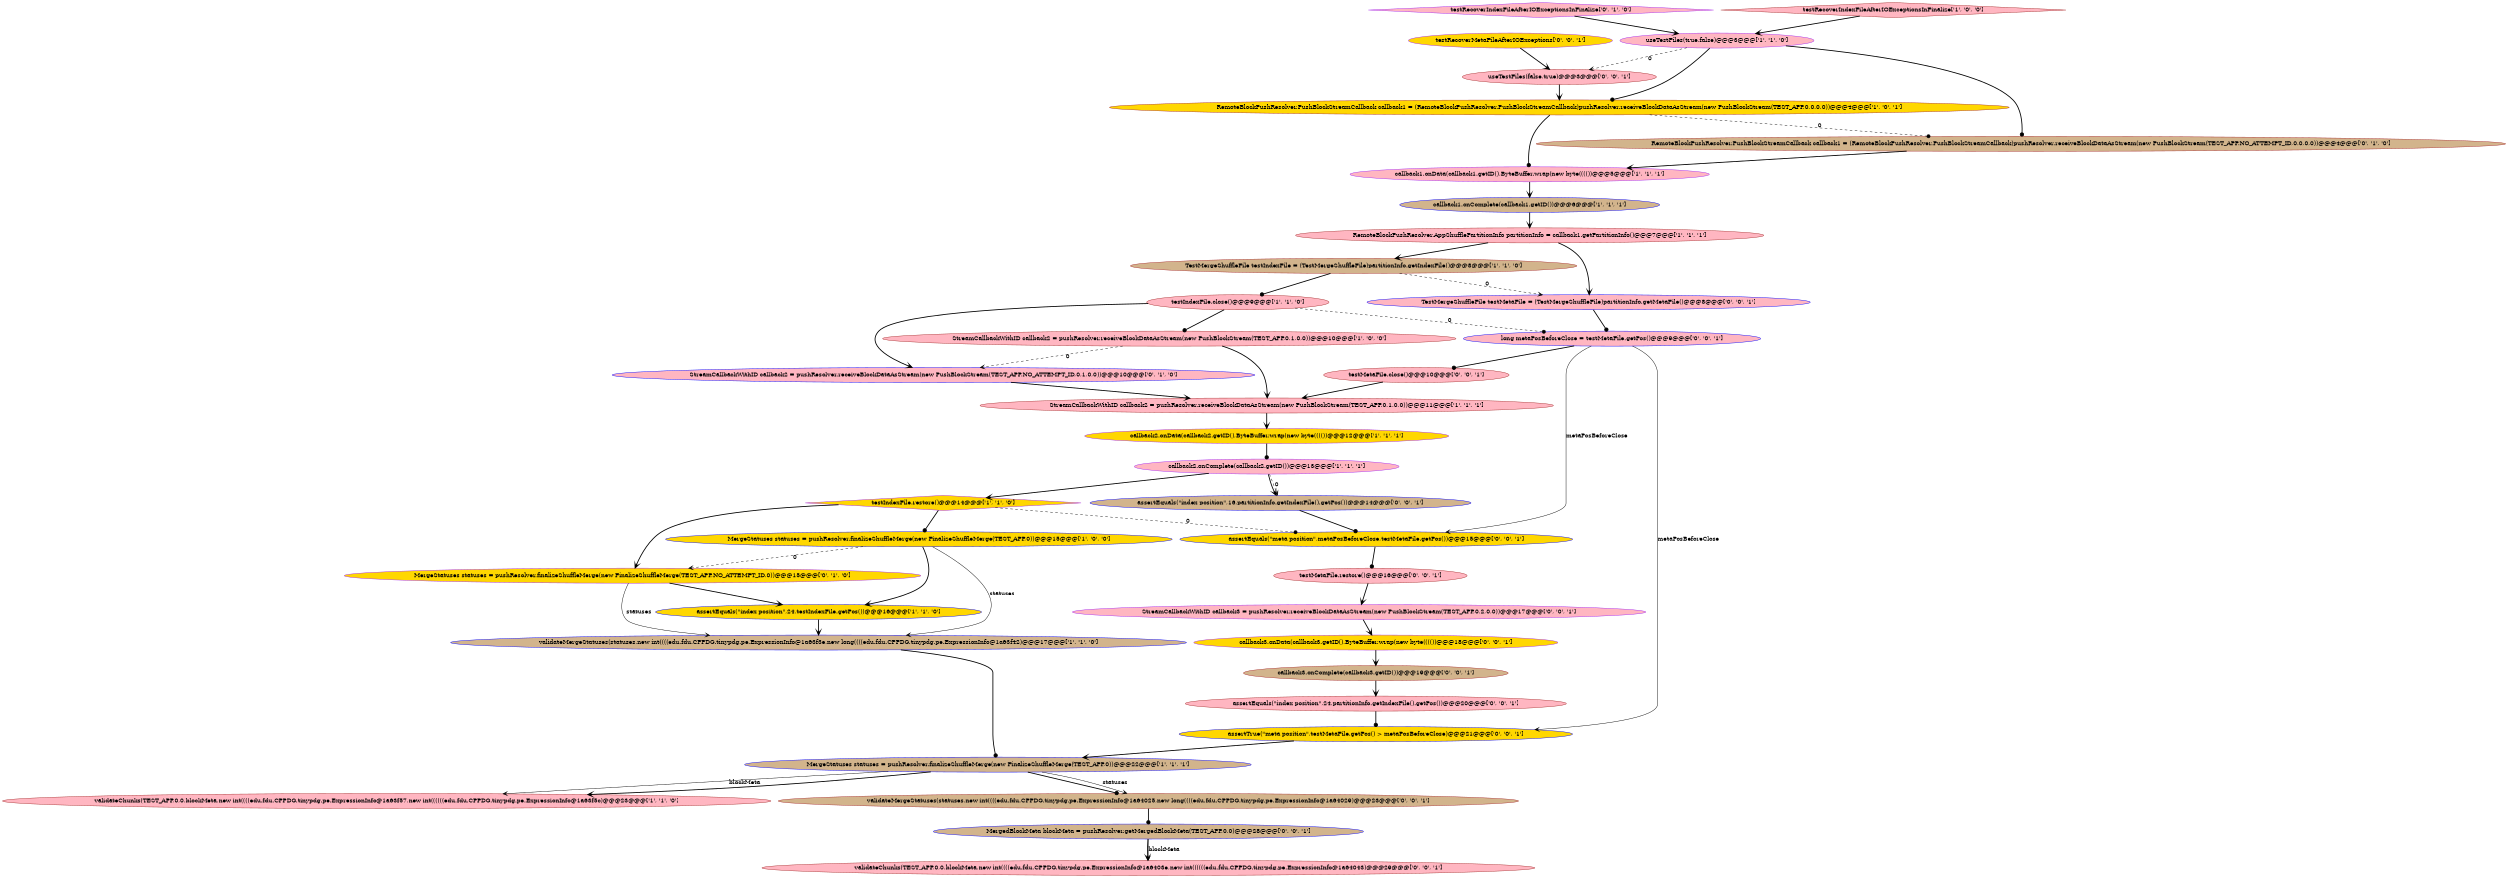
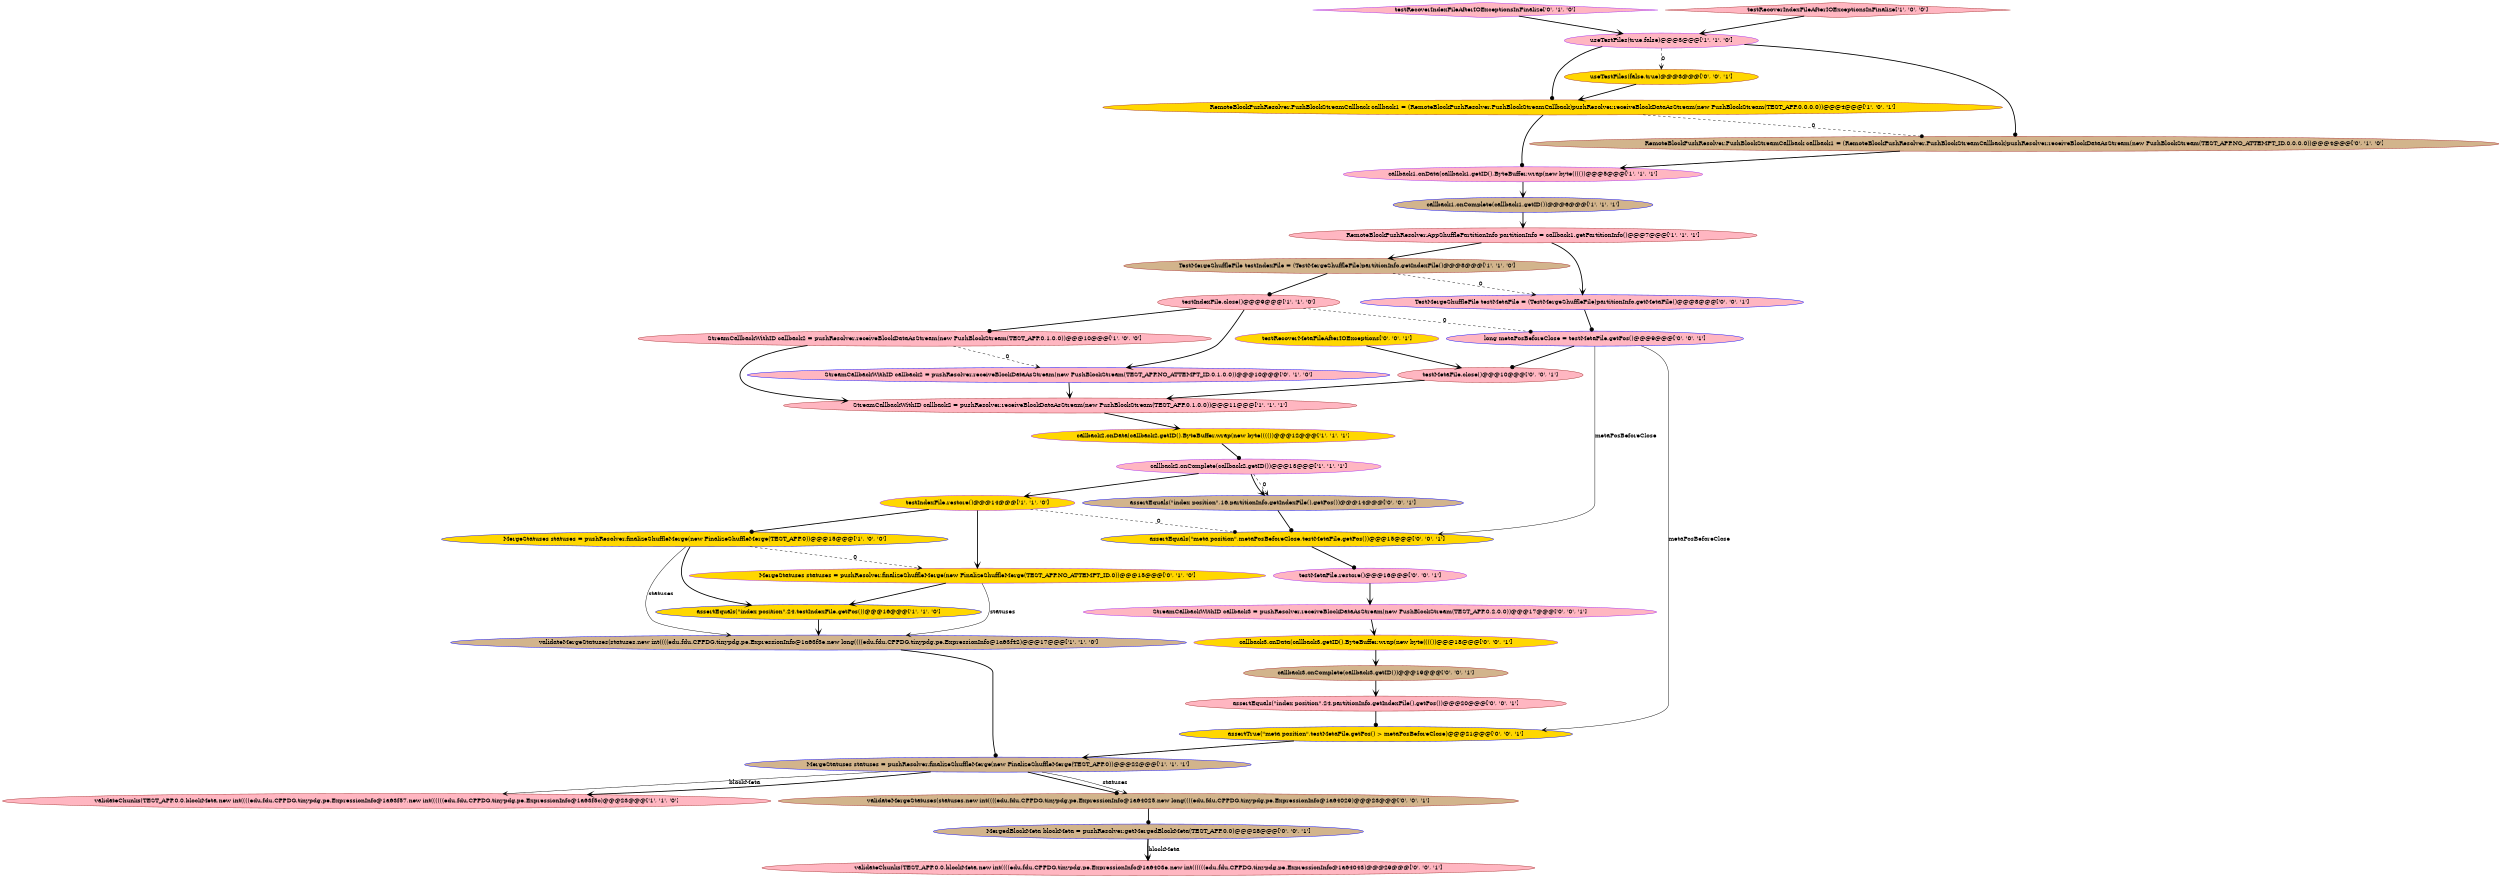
edge "testRecoverMetaFileAfterIOExceptions['0', '0', '1']" -> "useTestFiles(false,true)@@@3@@@['0', '0', '1']": now "testRecoverMetaFileAfterIOExceptions['0', '0', '1']" -> "testMetaFile.close()@@@10@@@['0', '0', '1']"
node "useTestFiles(false,true)@@@3@@@['0', '0', '1']": fillcolor lightpink -> gold
node "testIndexFile.restore()@@@14@@@['1', '1', '0']": shape diamond -> ellipse
node "testMetaFile.restore()@@@16@@@['0', '0', '1']": color brown -> purple
